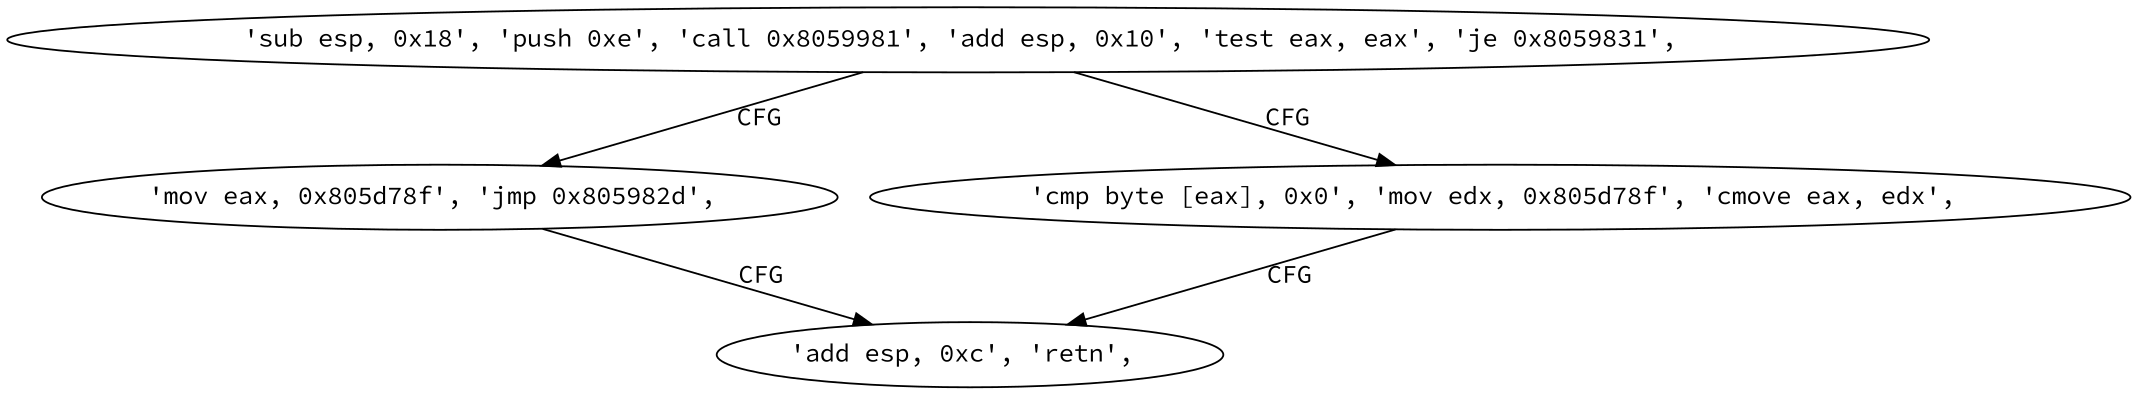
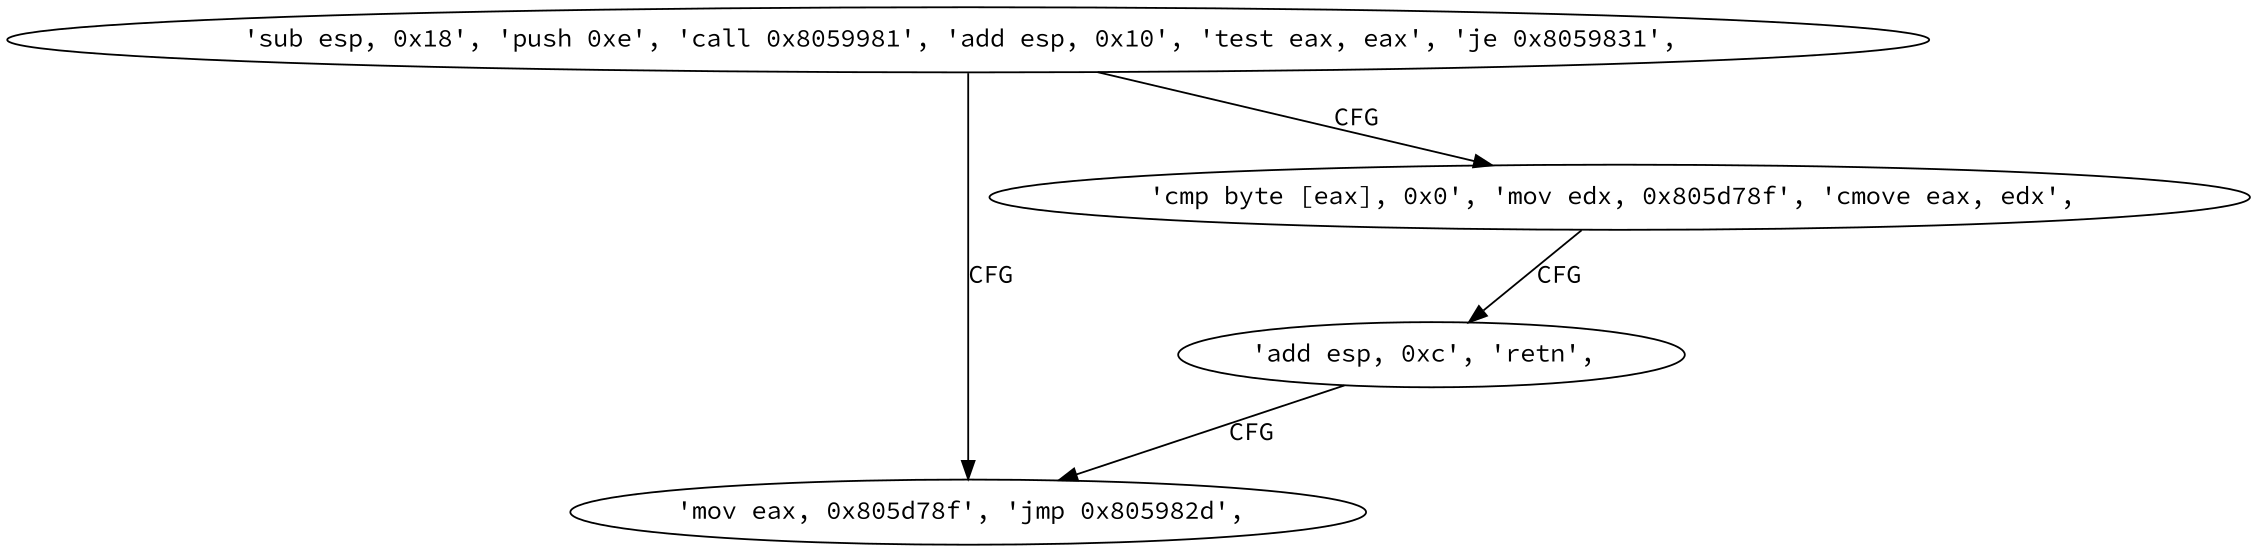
edge "'mov eax, 0x805d78f', 'jmp 0x805982d'," -> "'add esp, 0xc', 'retn',": reversed
